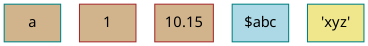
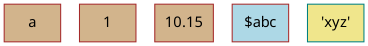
node "a": color teal -> brown
node "$abc": color teal -> brown
